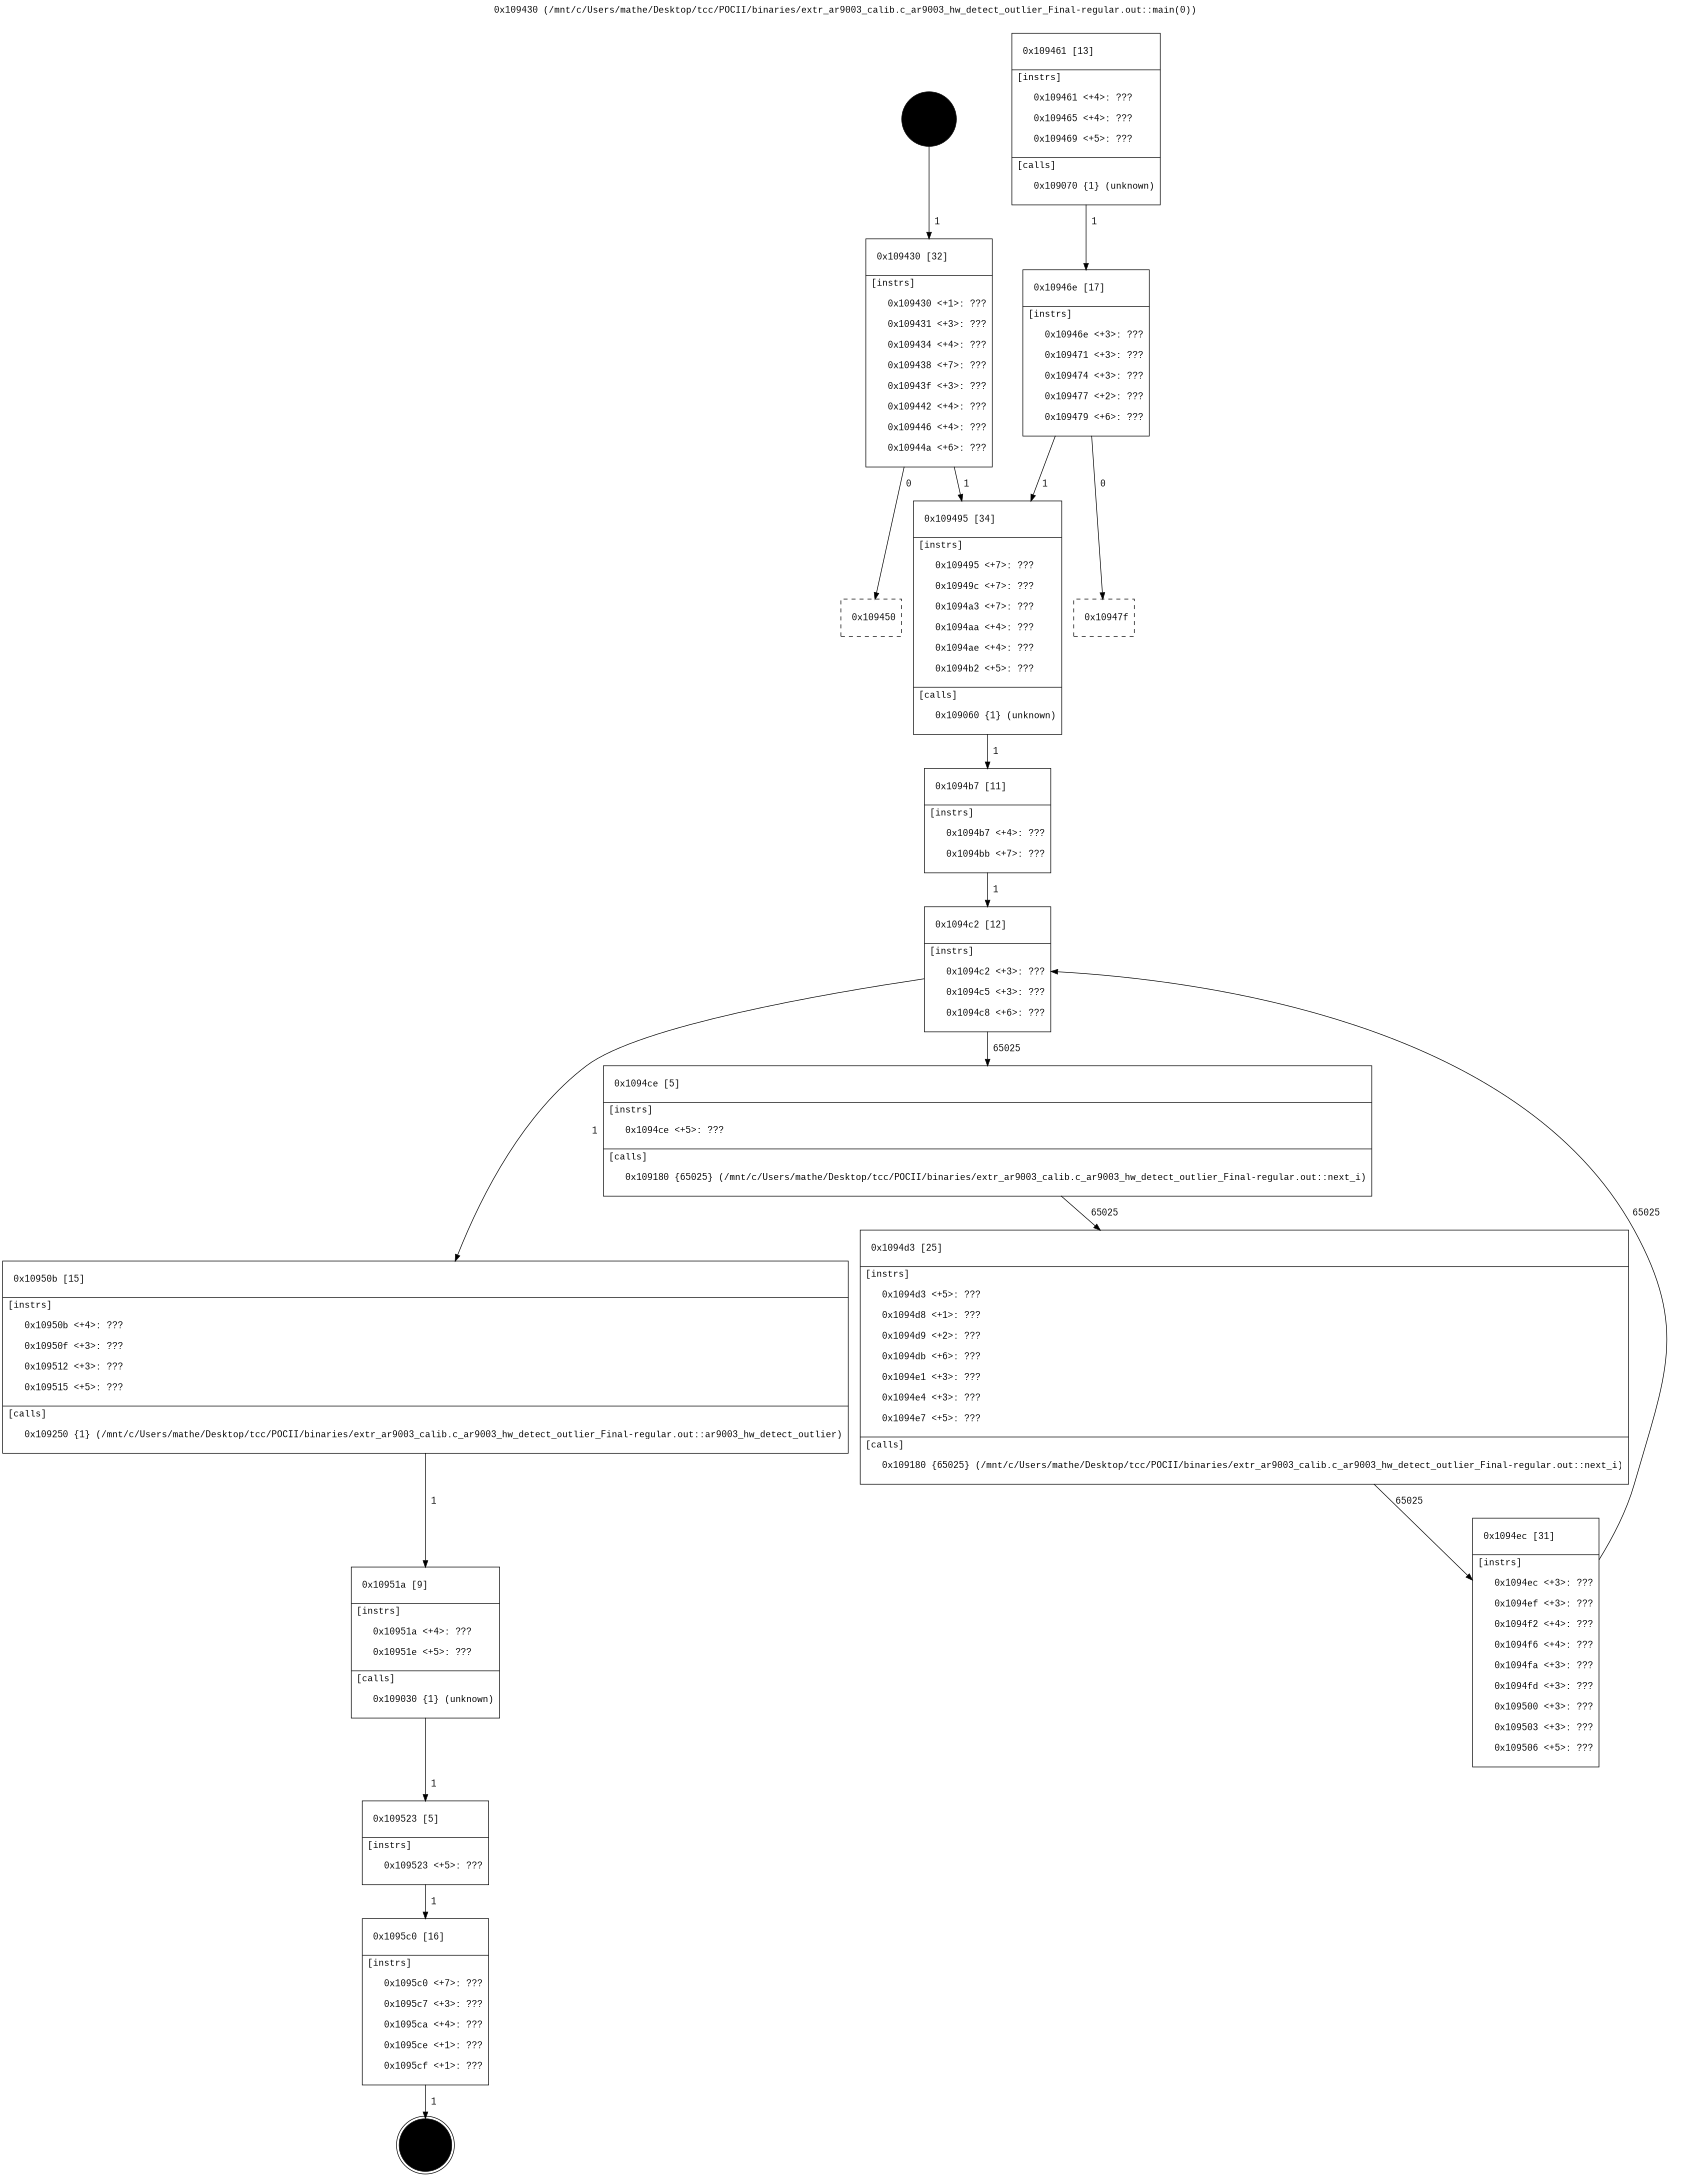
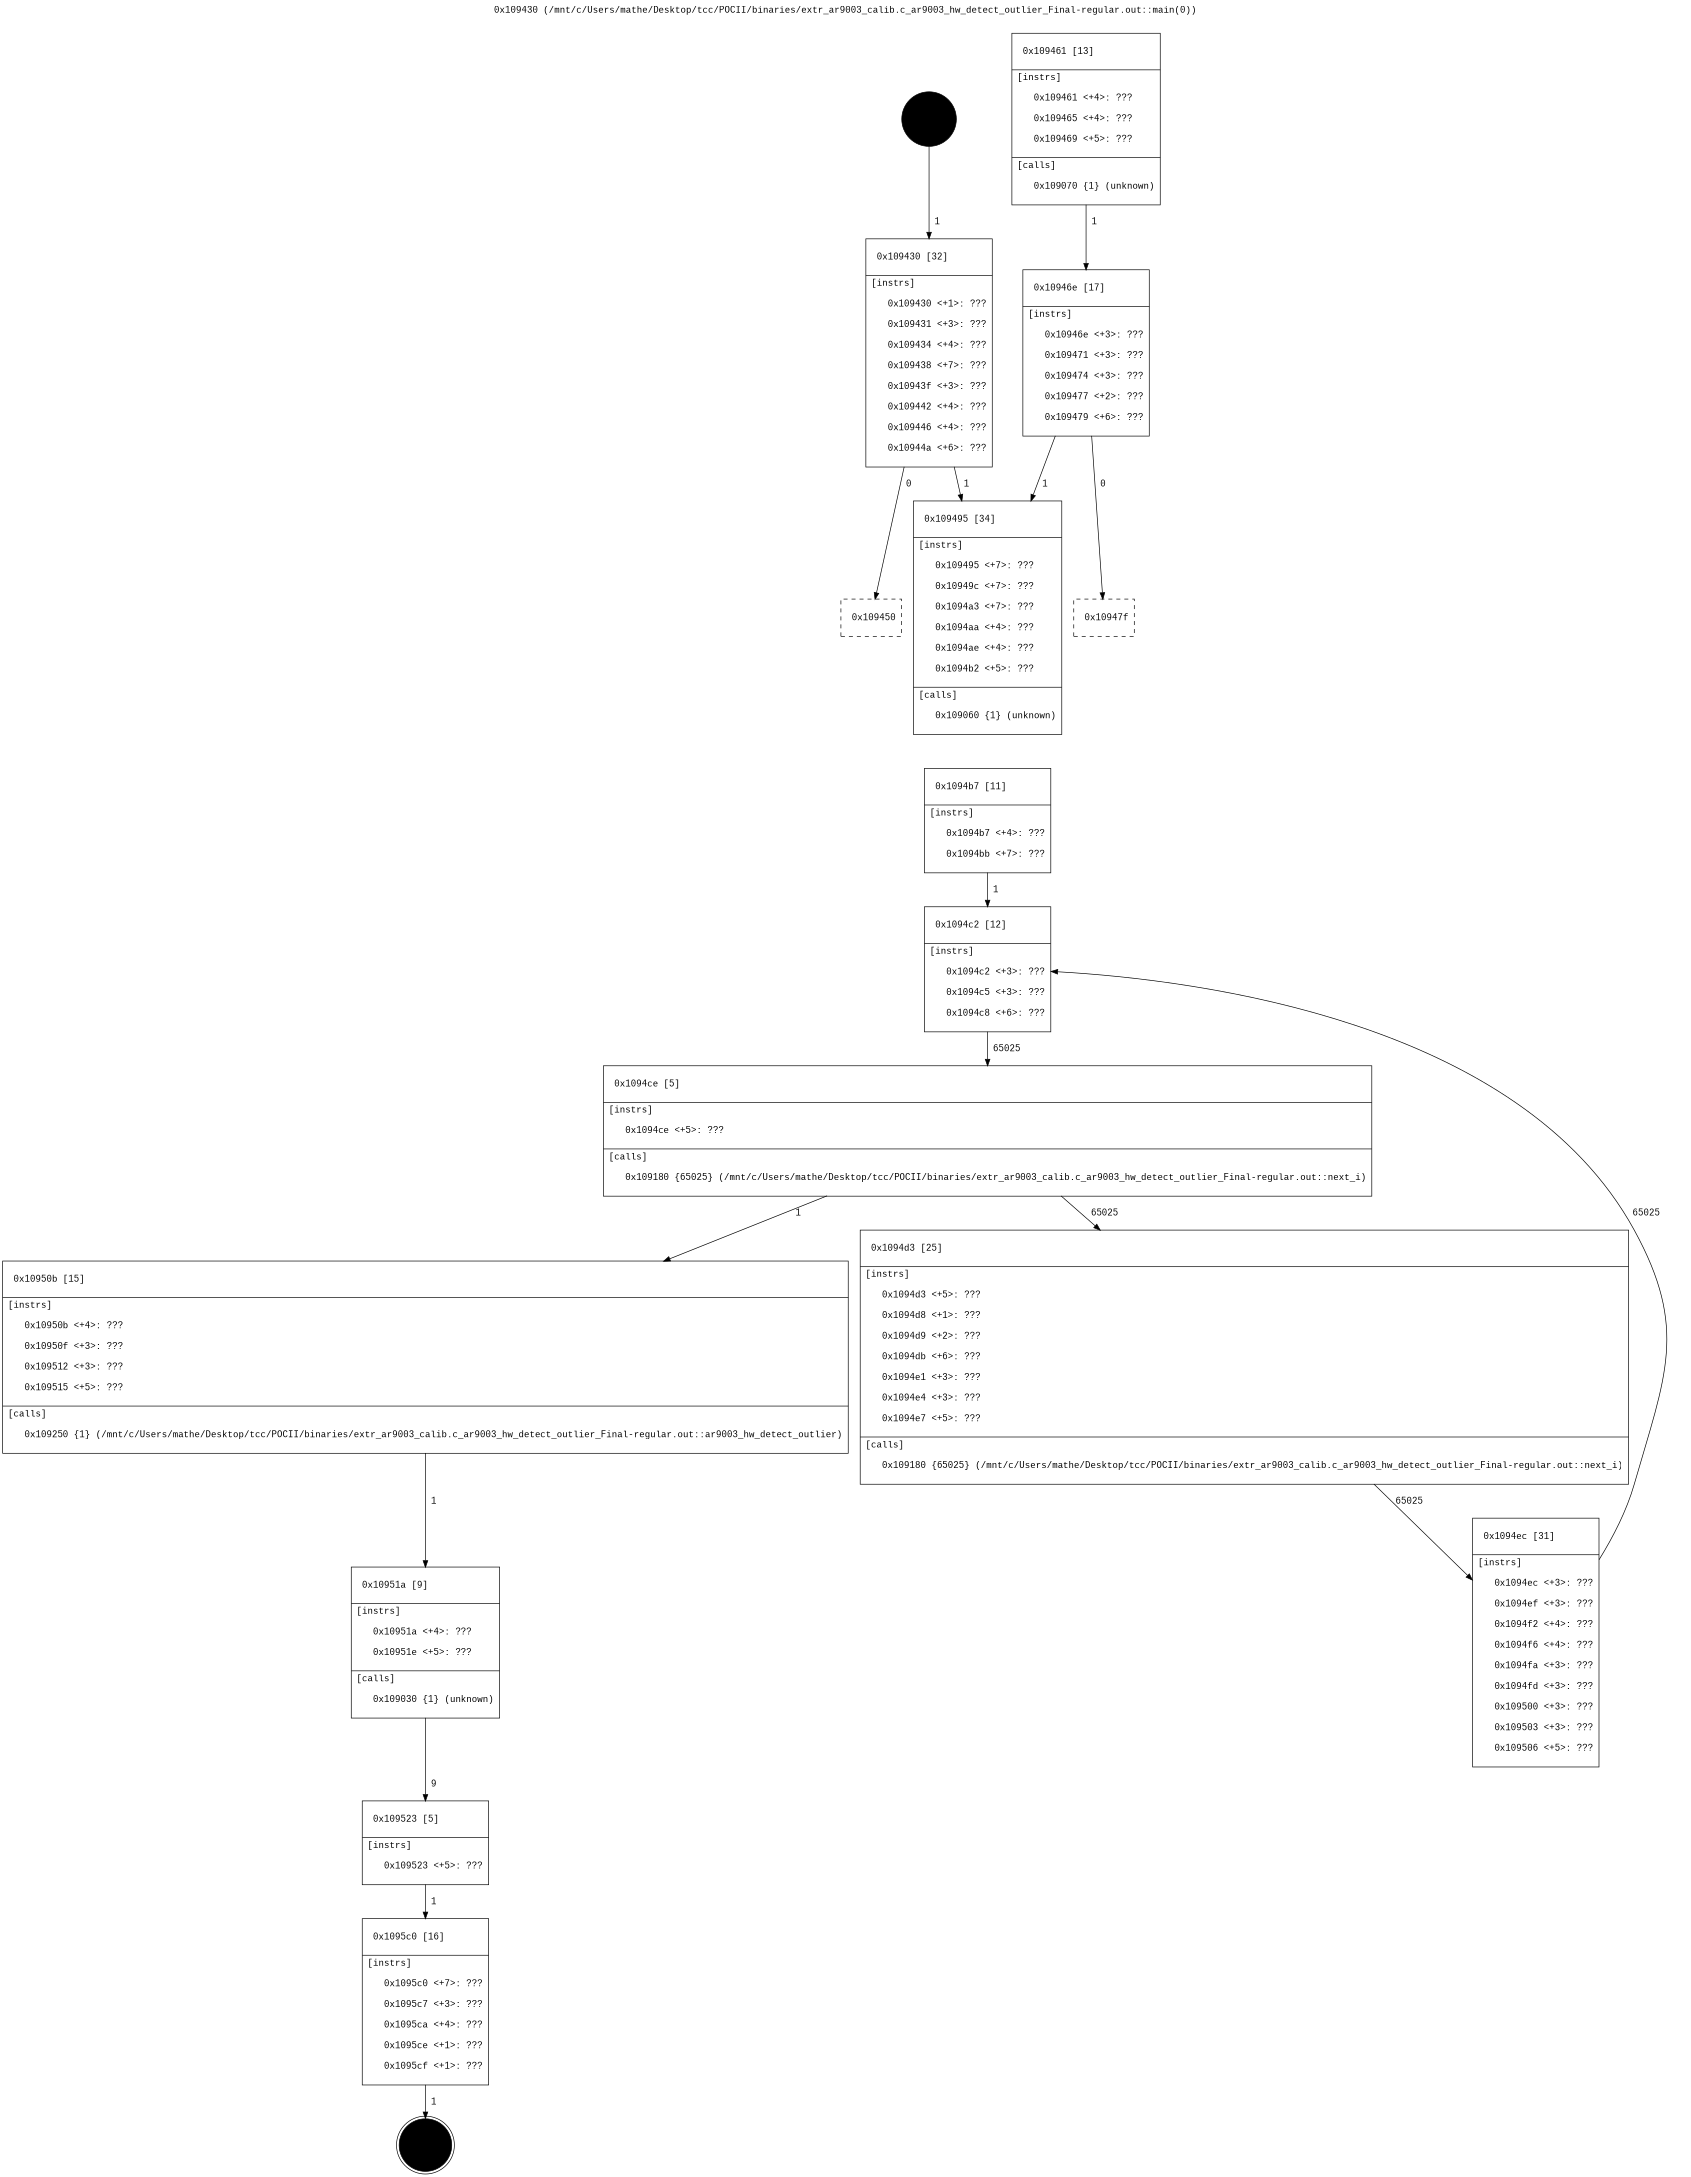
edge "0x109495 [34]" -> "0x1094b7 [11]": removed, label "1"
edge "0x1094c2 [12]" -> "0x10950b [15]": now "0x1094ce [5]" -> "0x10950b [15]"
edge "0x10951a [9]" -> "0x109523 [5]": label " 1" -> " 9"
